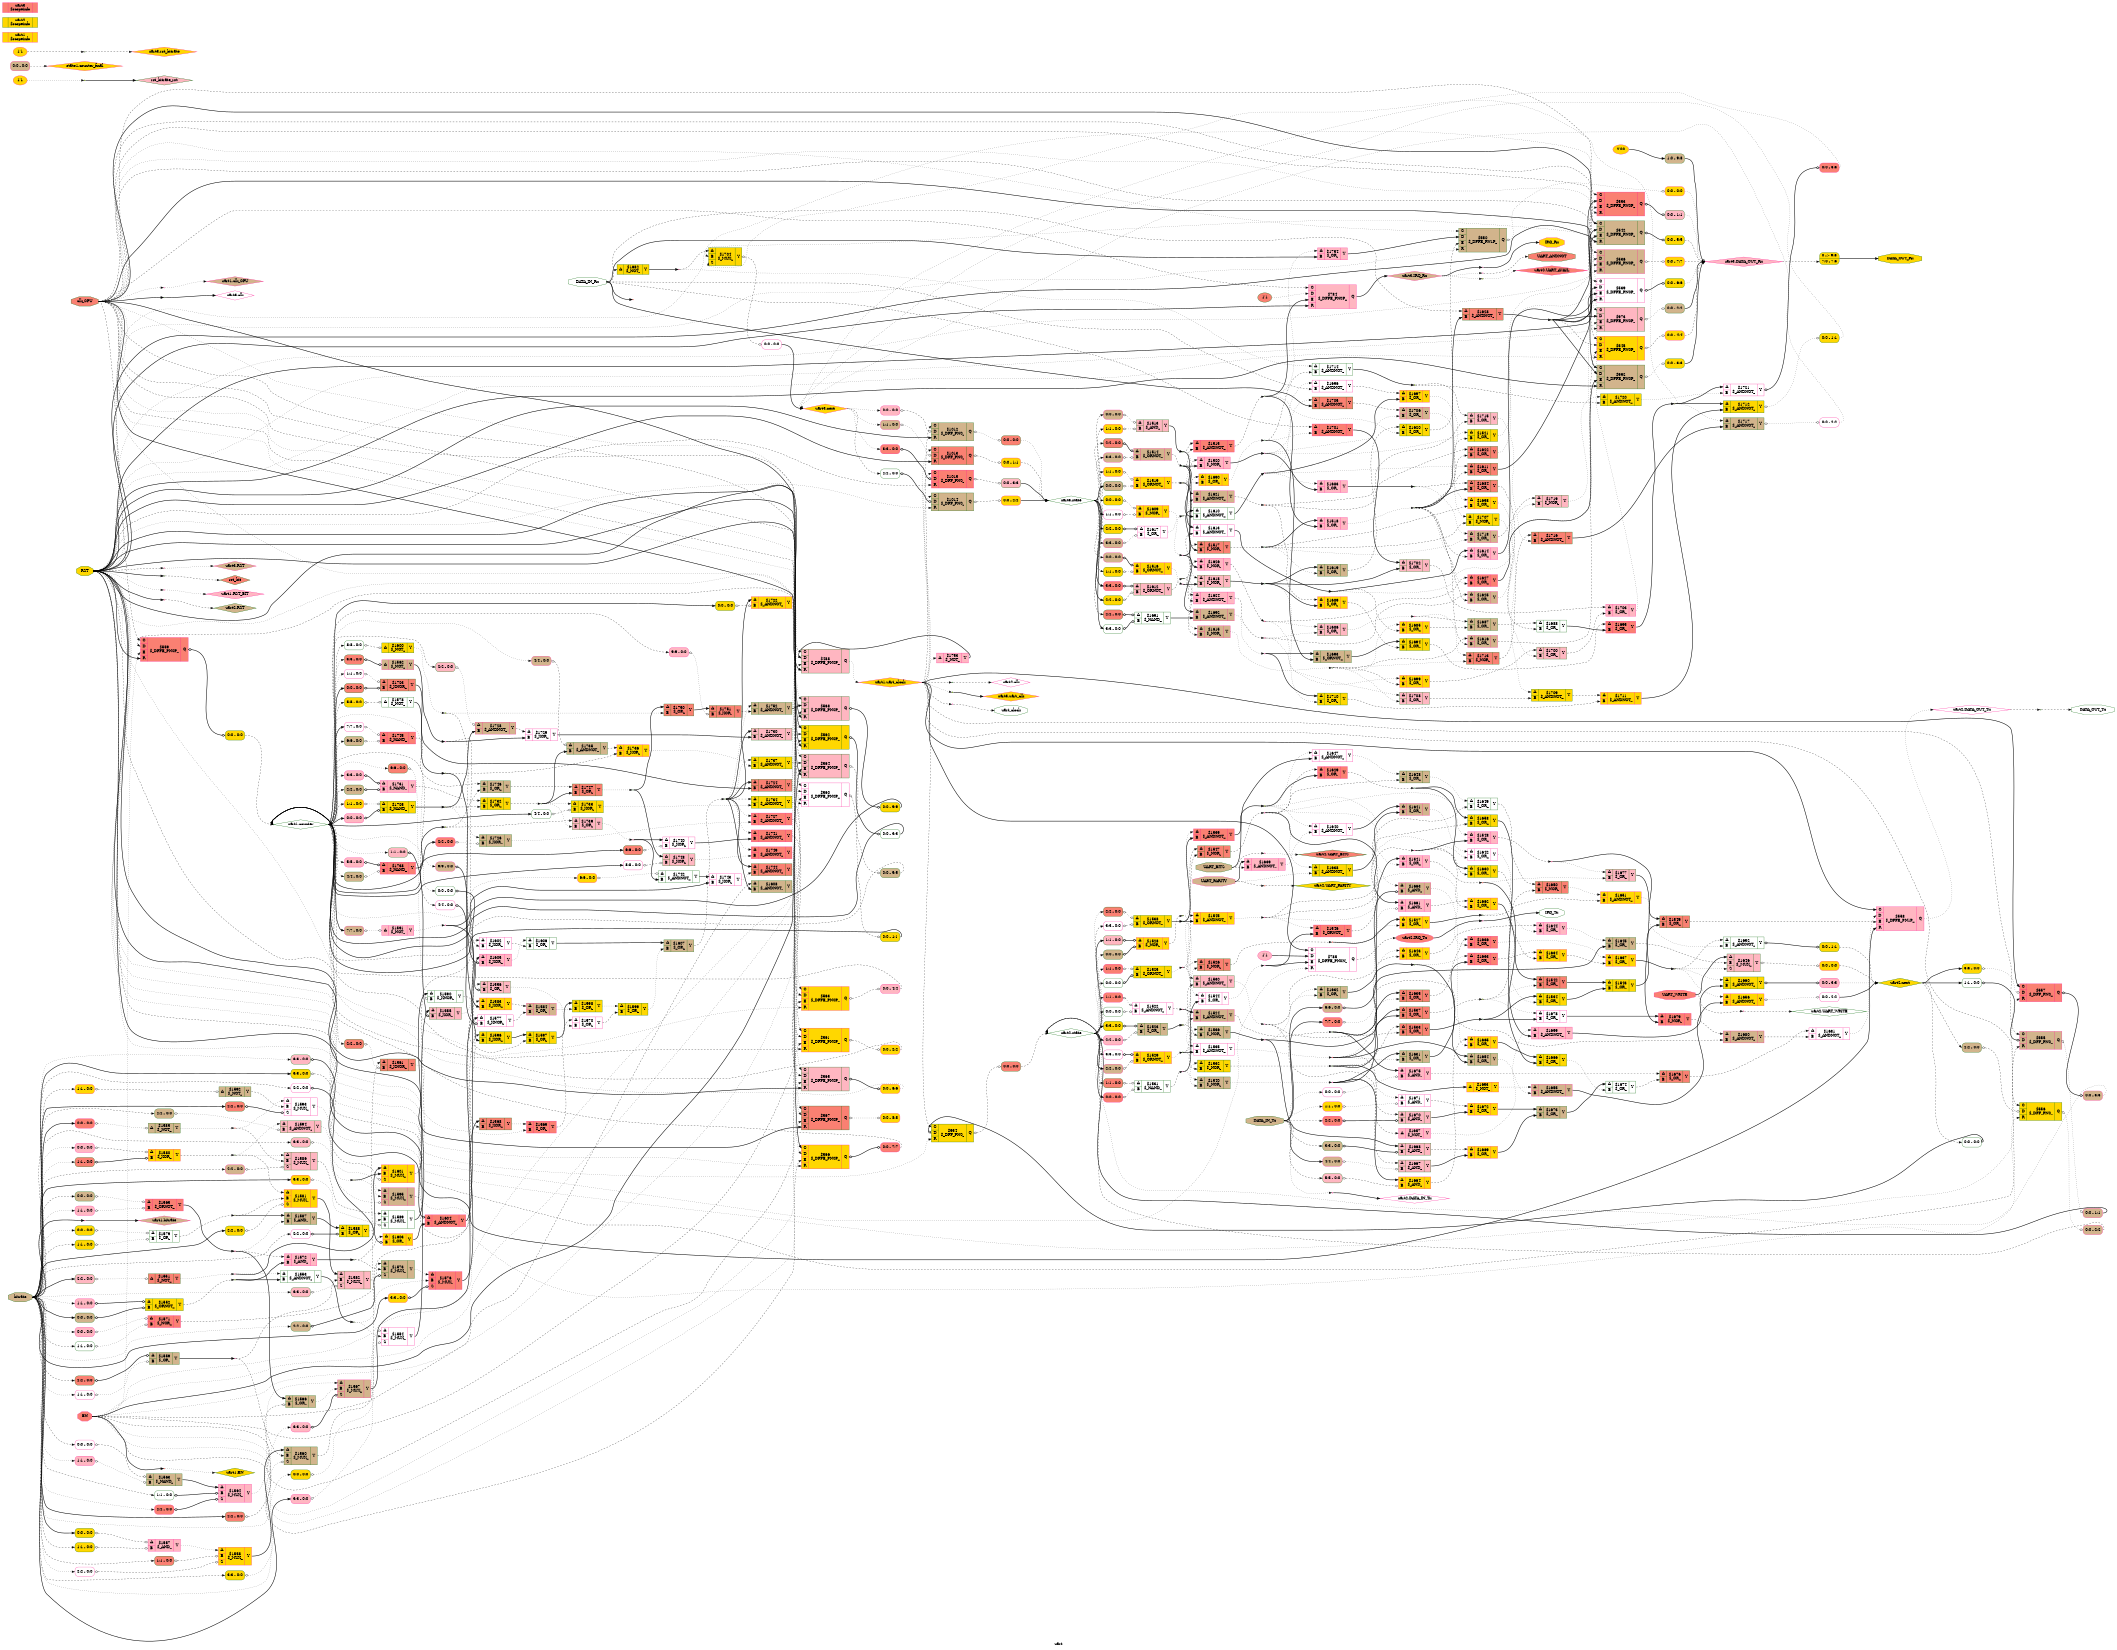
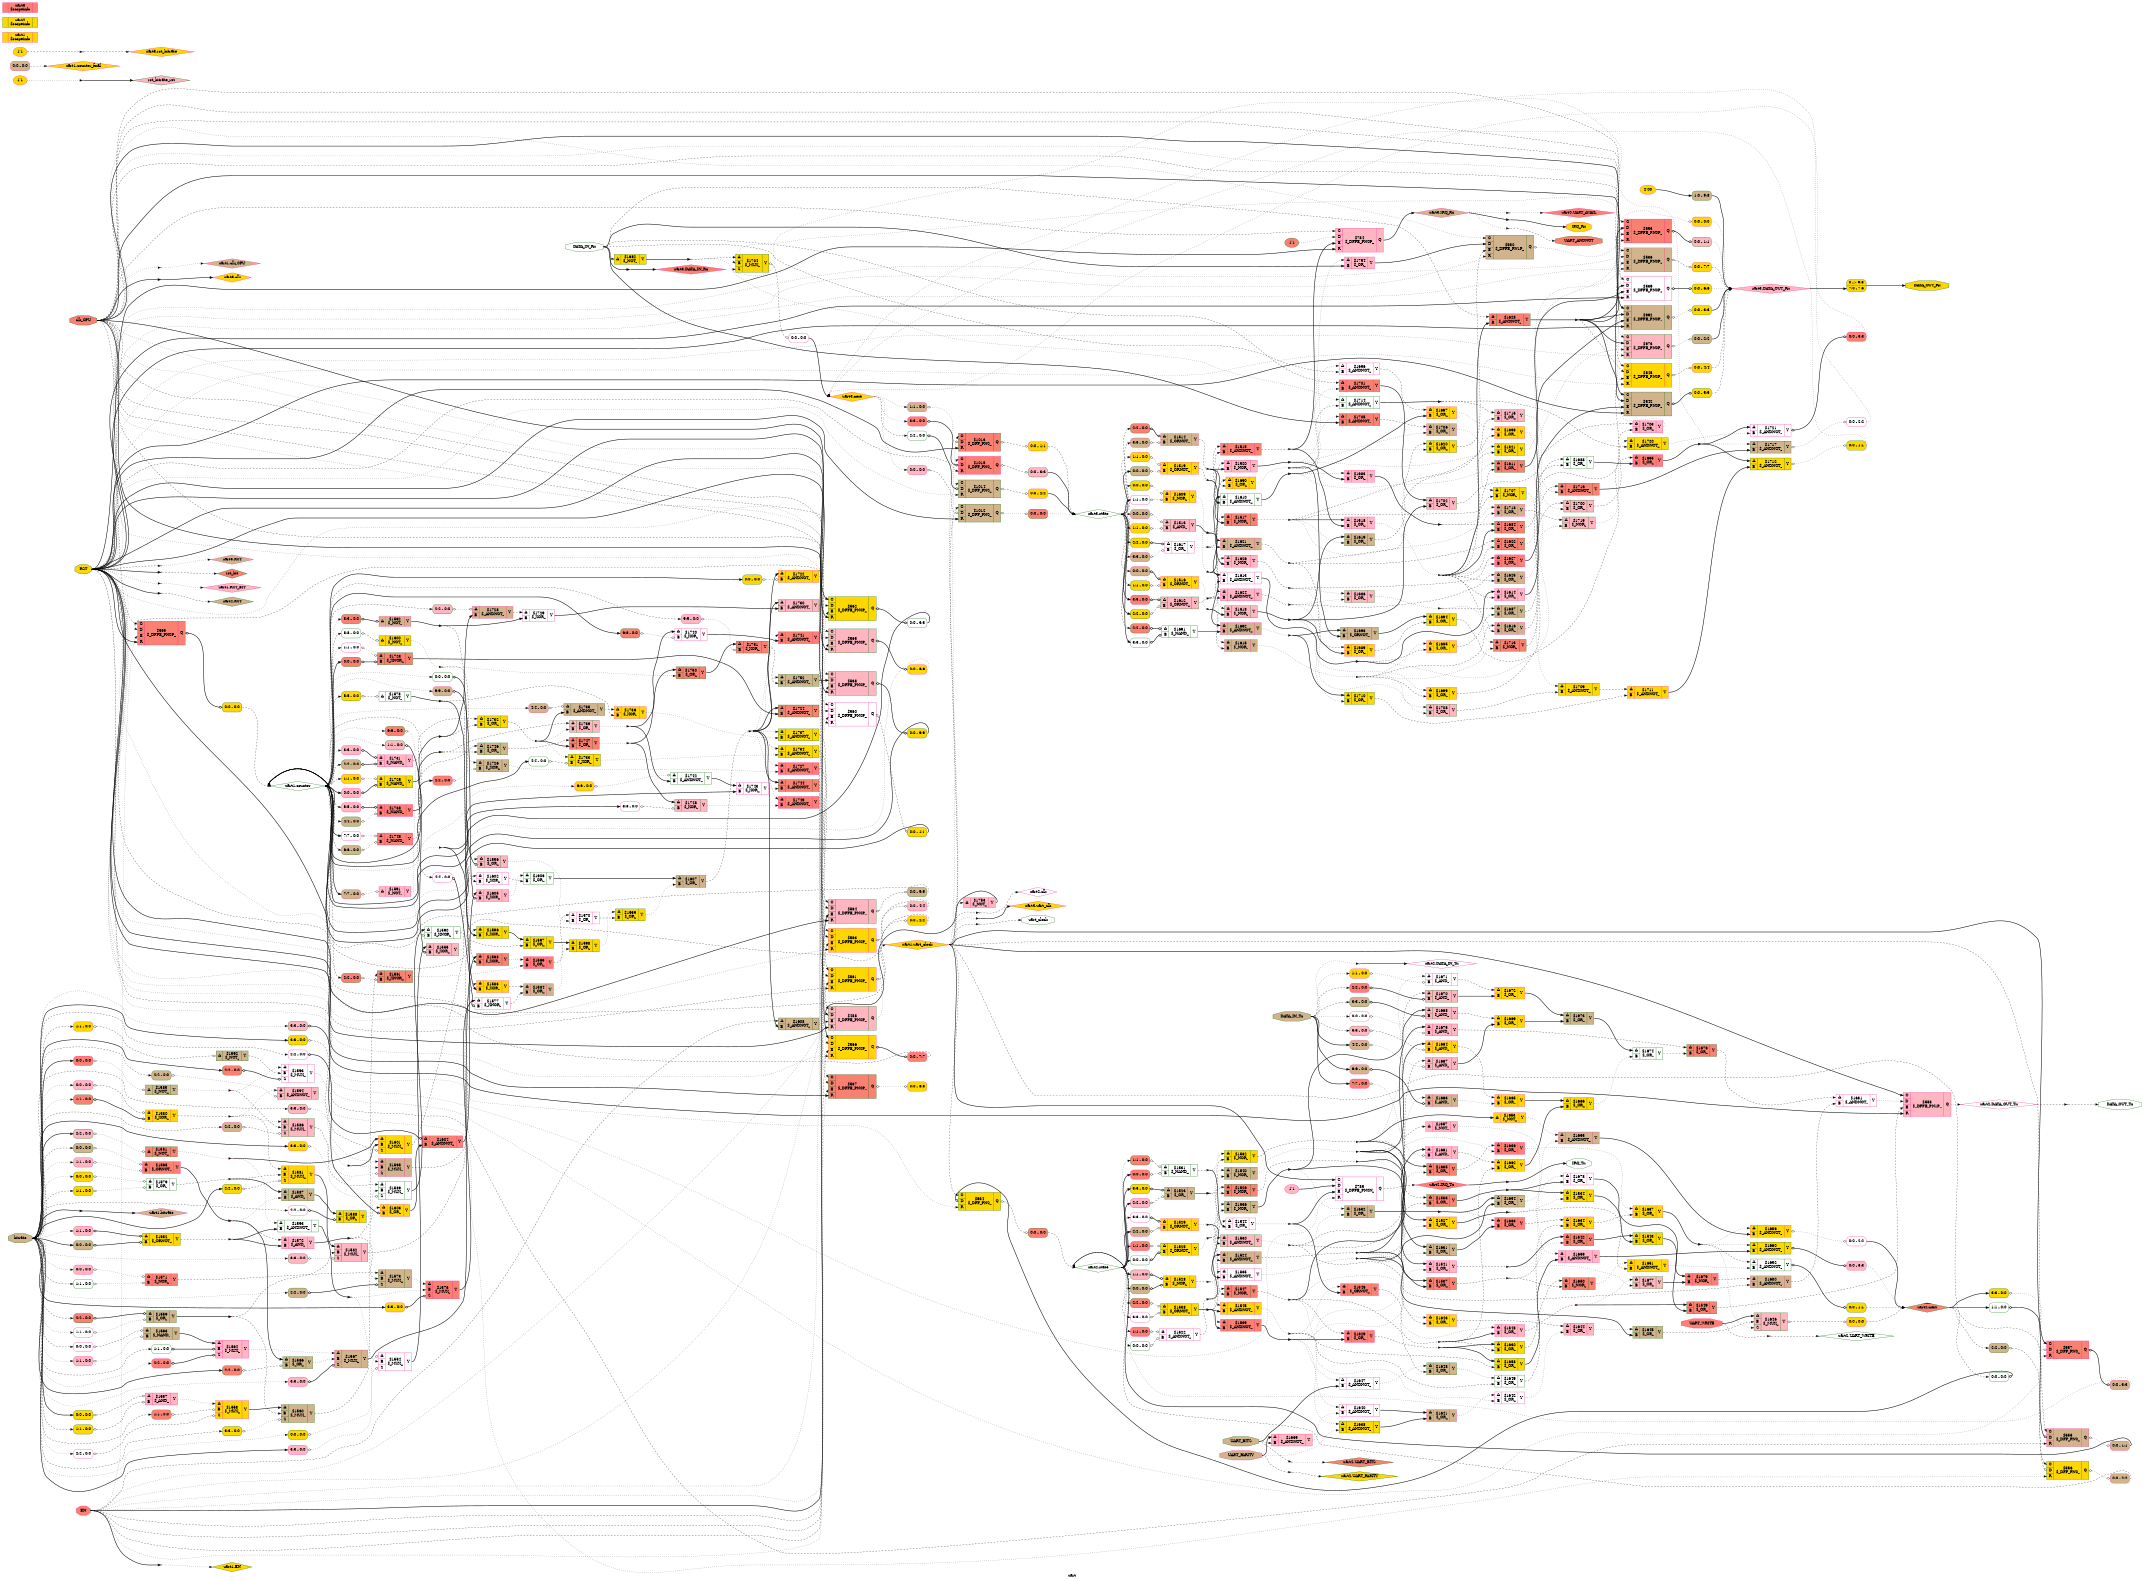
node "state1.counter_final": label "state1.counter_final" -> "uart1.counter_final"
edge "uart3.DATA_OUT_Rx" -> "0 -> 9:8": style dashed -> bold
node "uart3.DATA_IN_Rx": added
node "uart3.clk": fillcolor white -> gold
node "uart2.IRQ_Tx": shape ellipse -> diamond
node "uart2.next": fillcolor gold -> salmon
